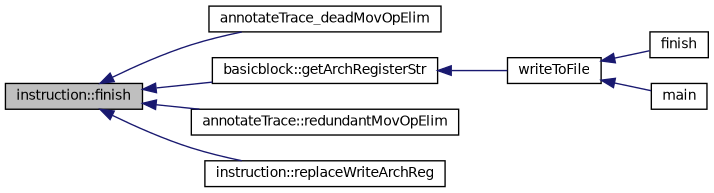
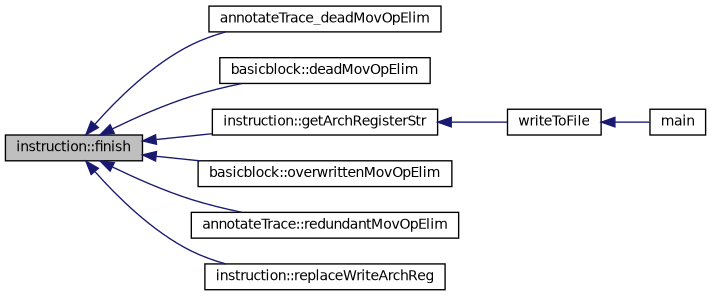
node "finish": removed
node "basicblock::getArchRegisterStr": label "basicblock::getArchRegisterStr" -> "instruction::getArchRegisterStr"
node "basicblock::deadMovOpElim": added
node "basicblock::overwrittenMovOpElim": added
